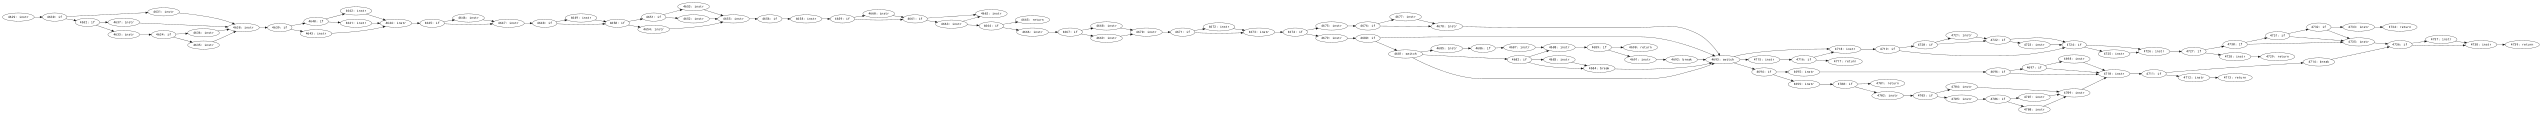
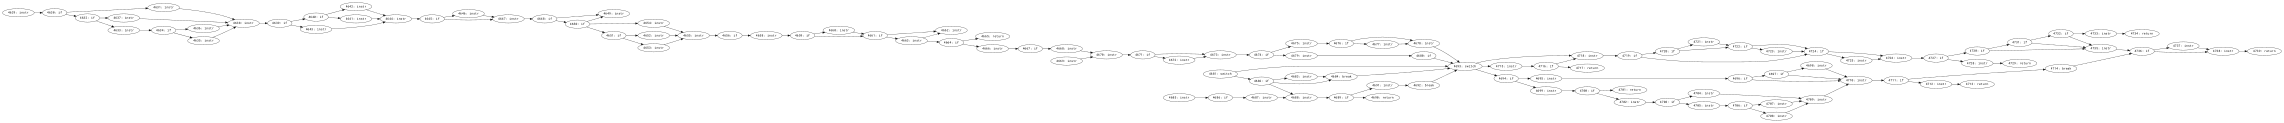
edge "4649: instr" -> "4650: if": reversed
edge "4667: if" -> "4669: instr": removed
edge "4680: if" -> "4681: switch": removed
edge "4681: switch" -> "4685: instr": removed
